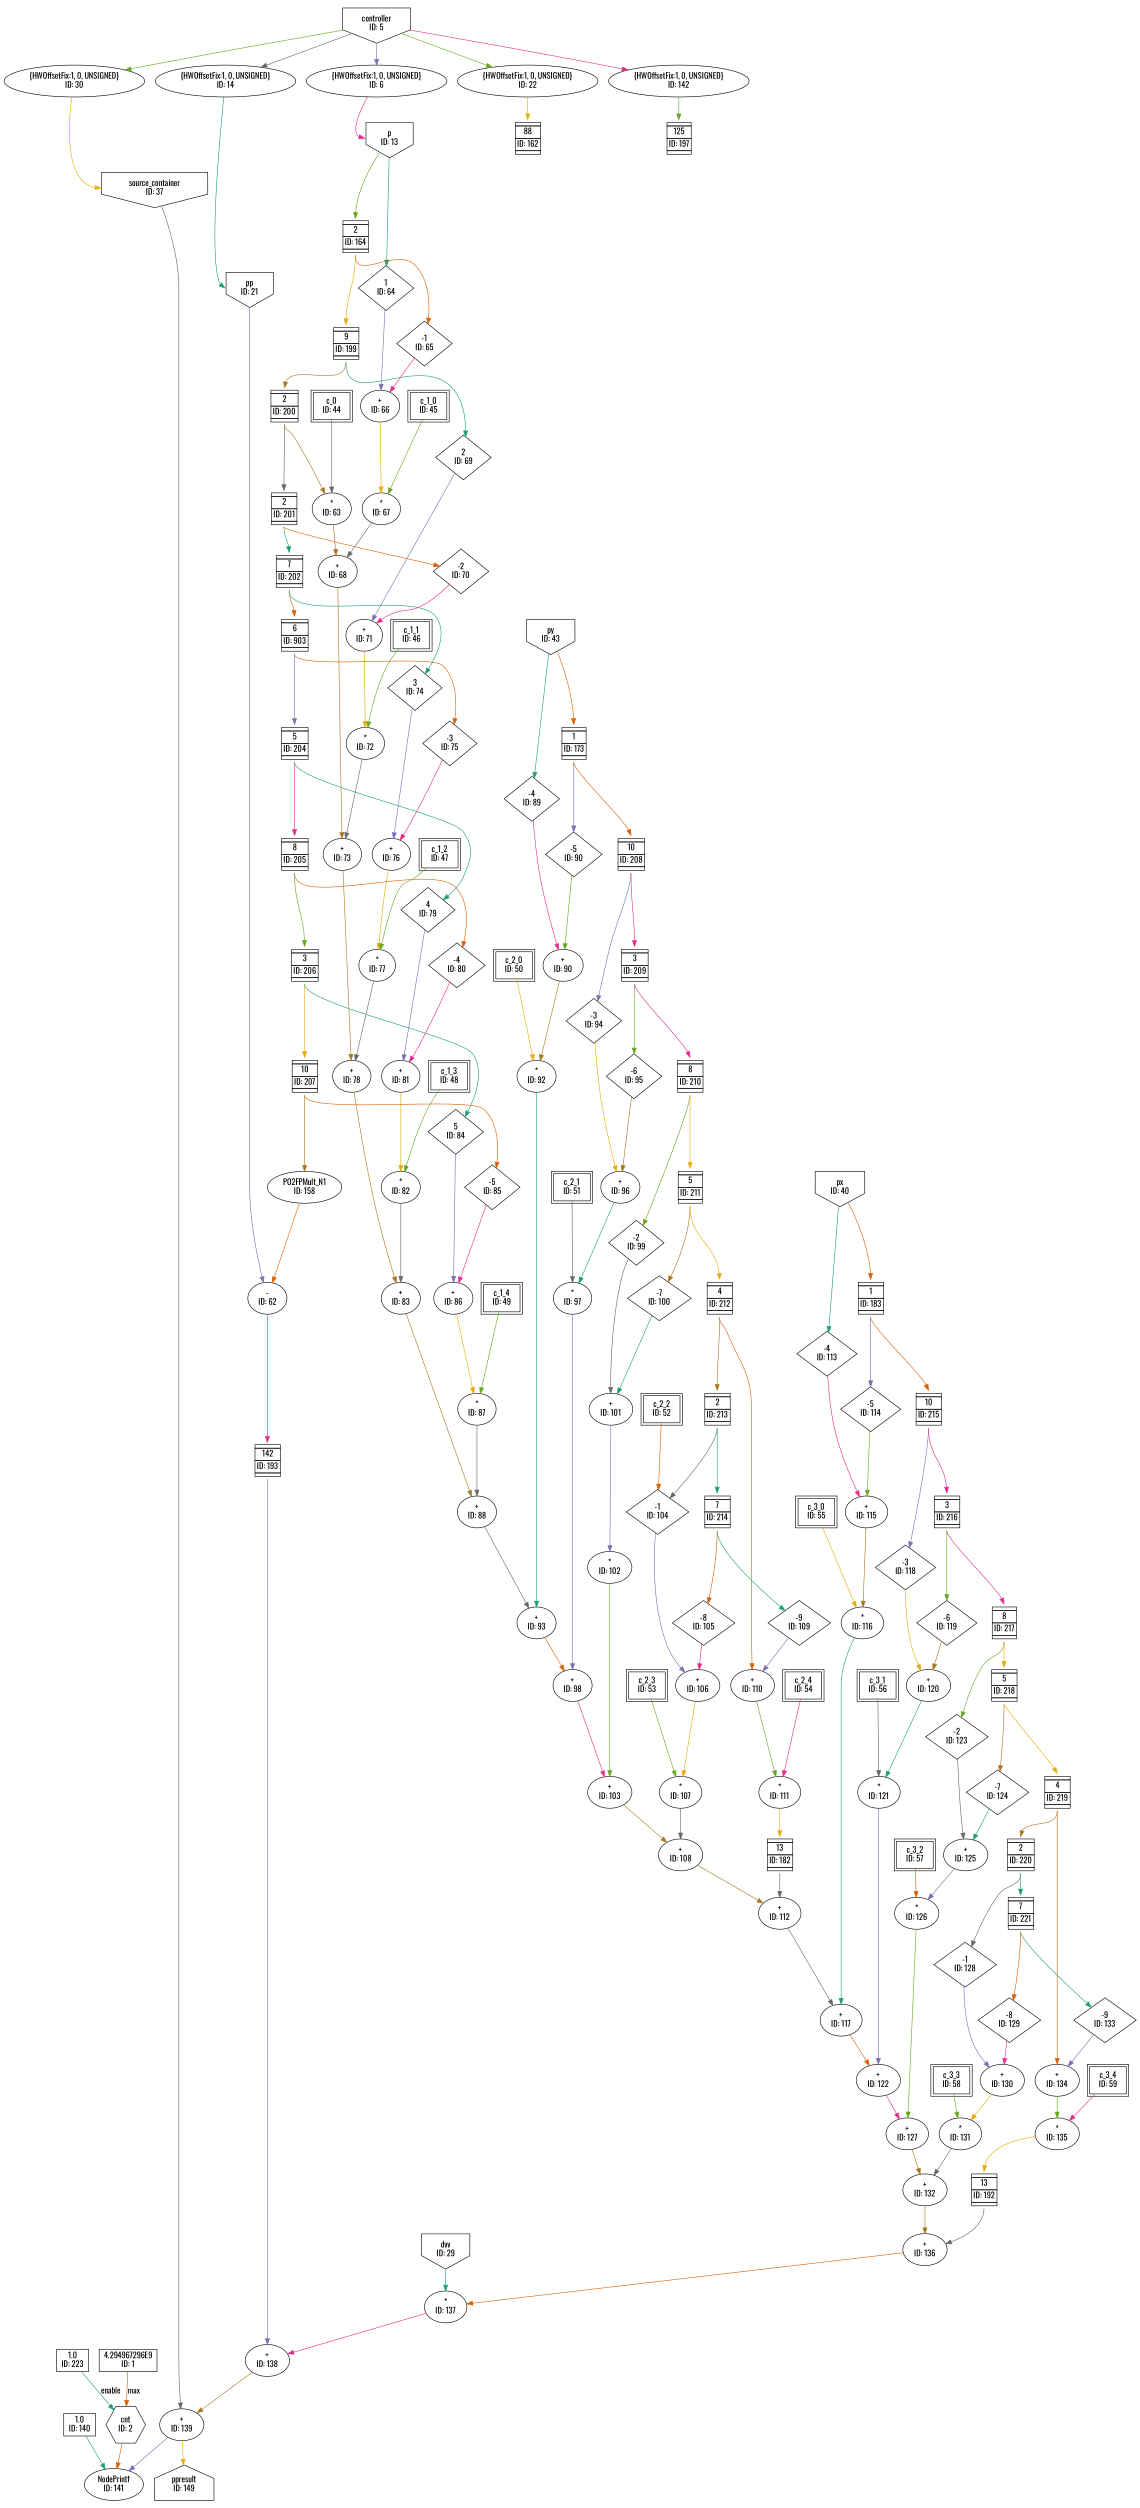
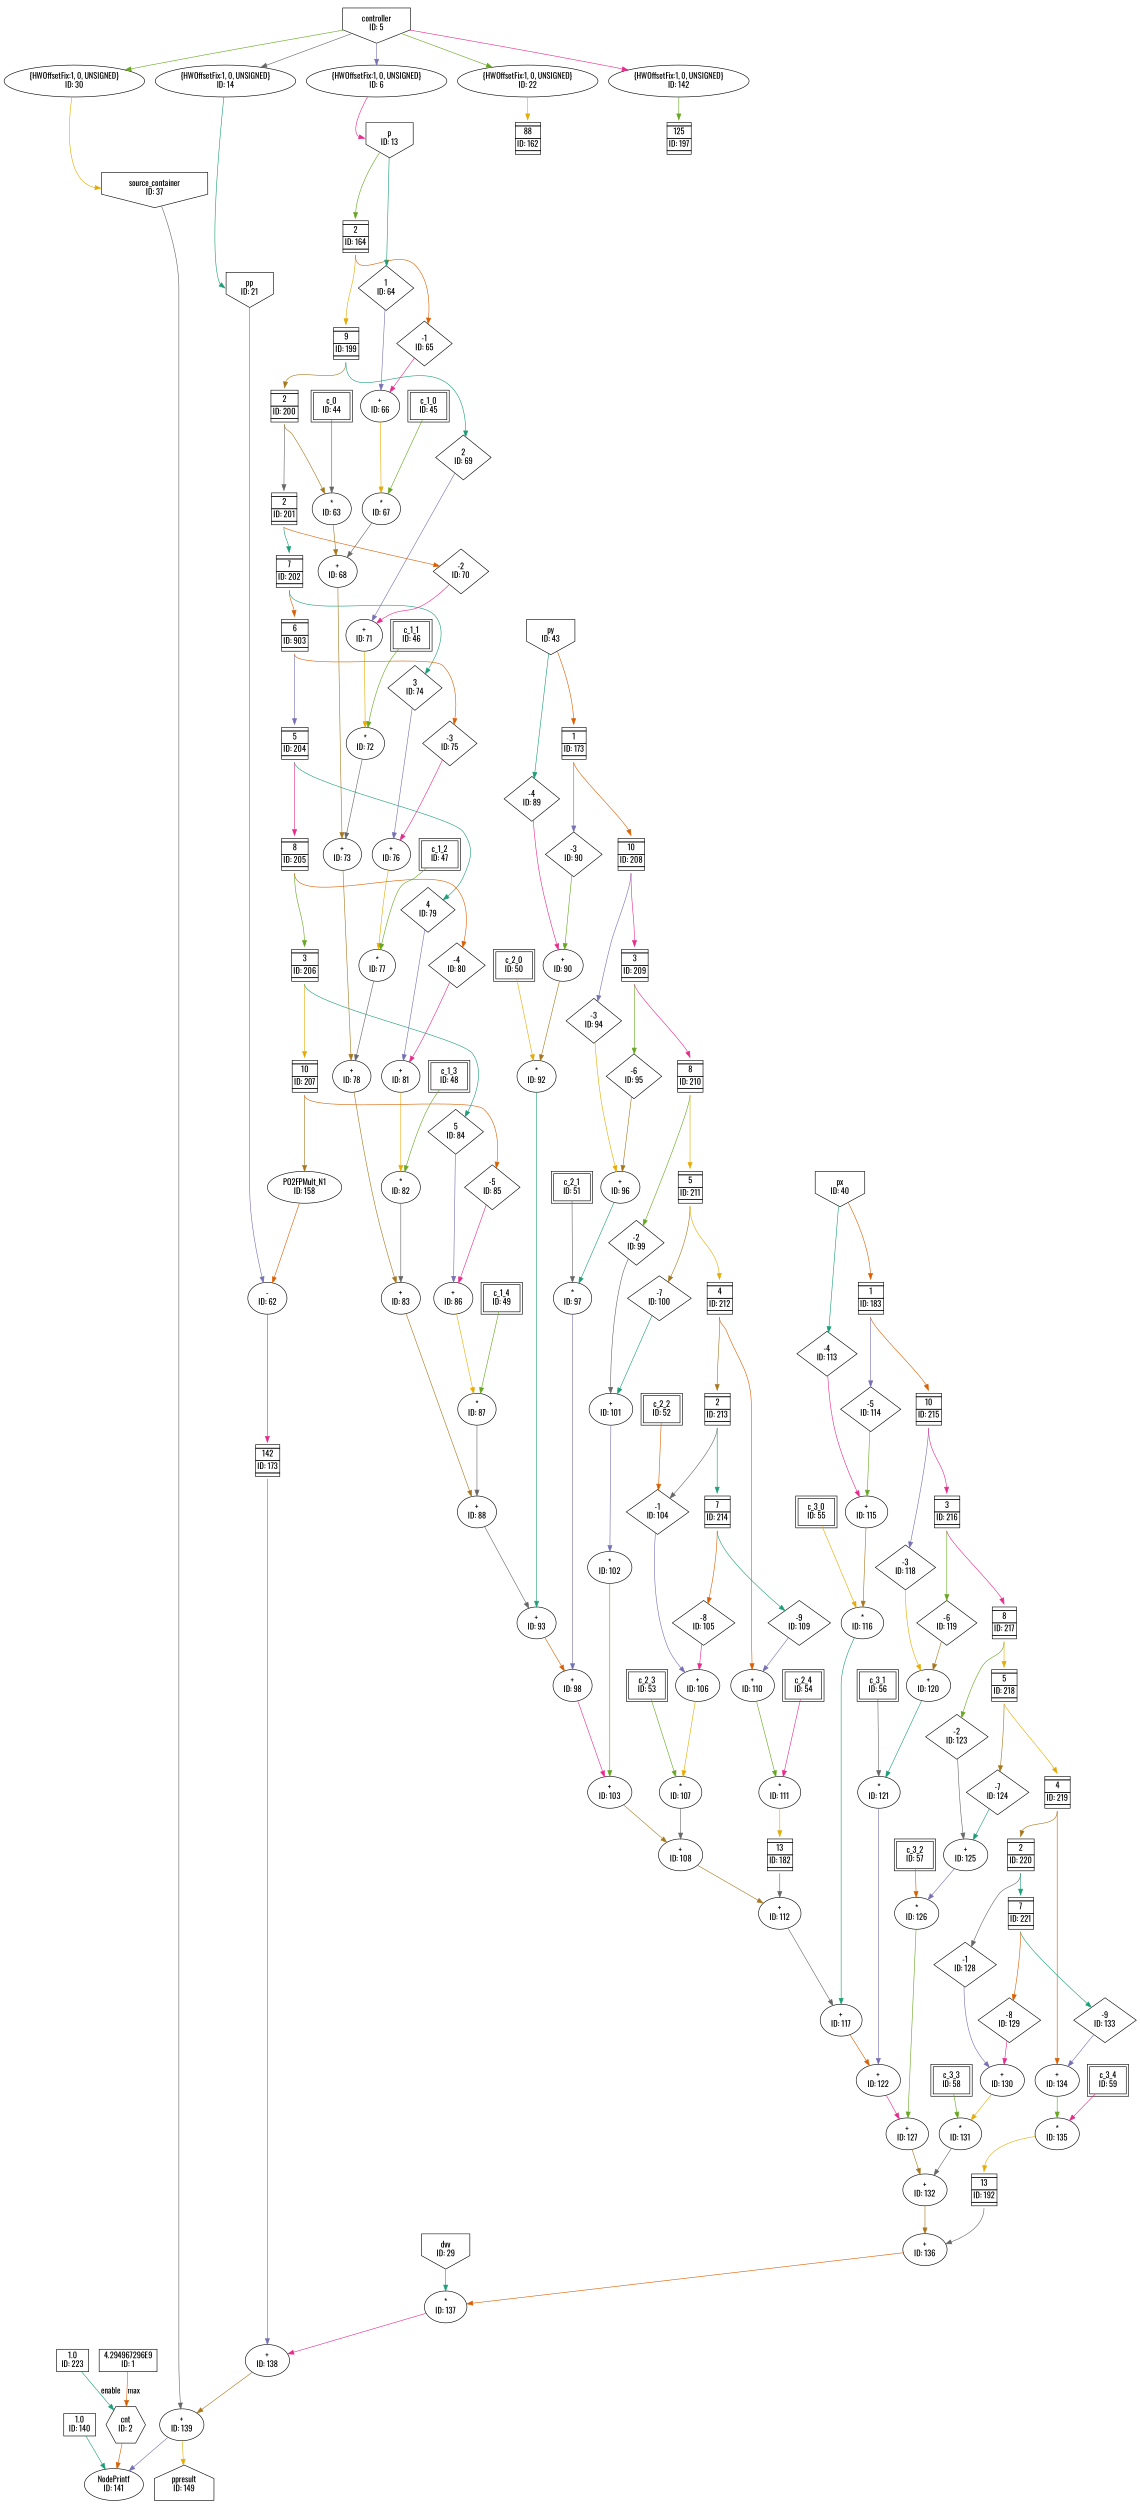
node "-5 ID: 90": label "-5 ID: 90" -> "-3 ID: 90"
node "142": text "ID: 193" -> "ID: 173"
